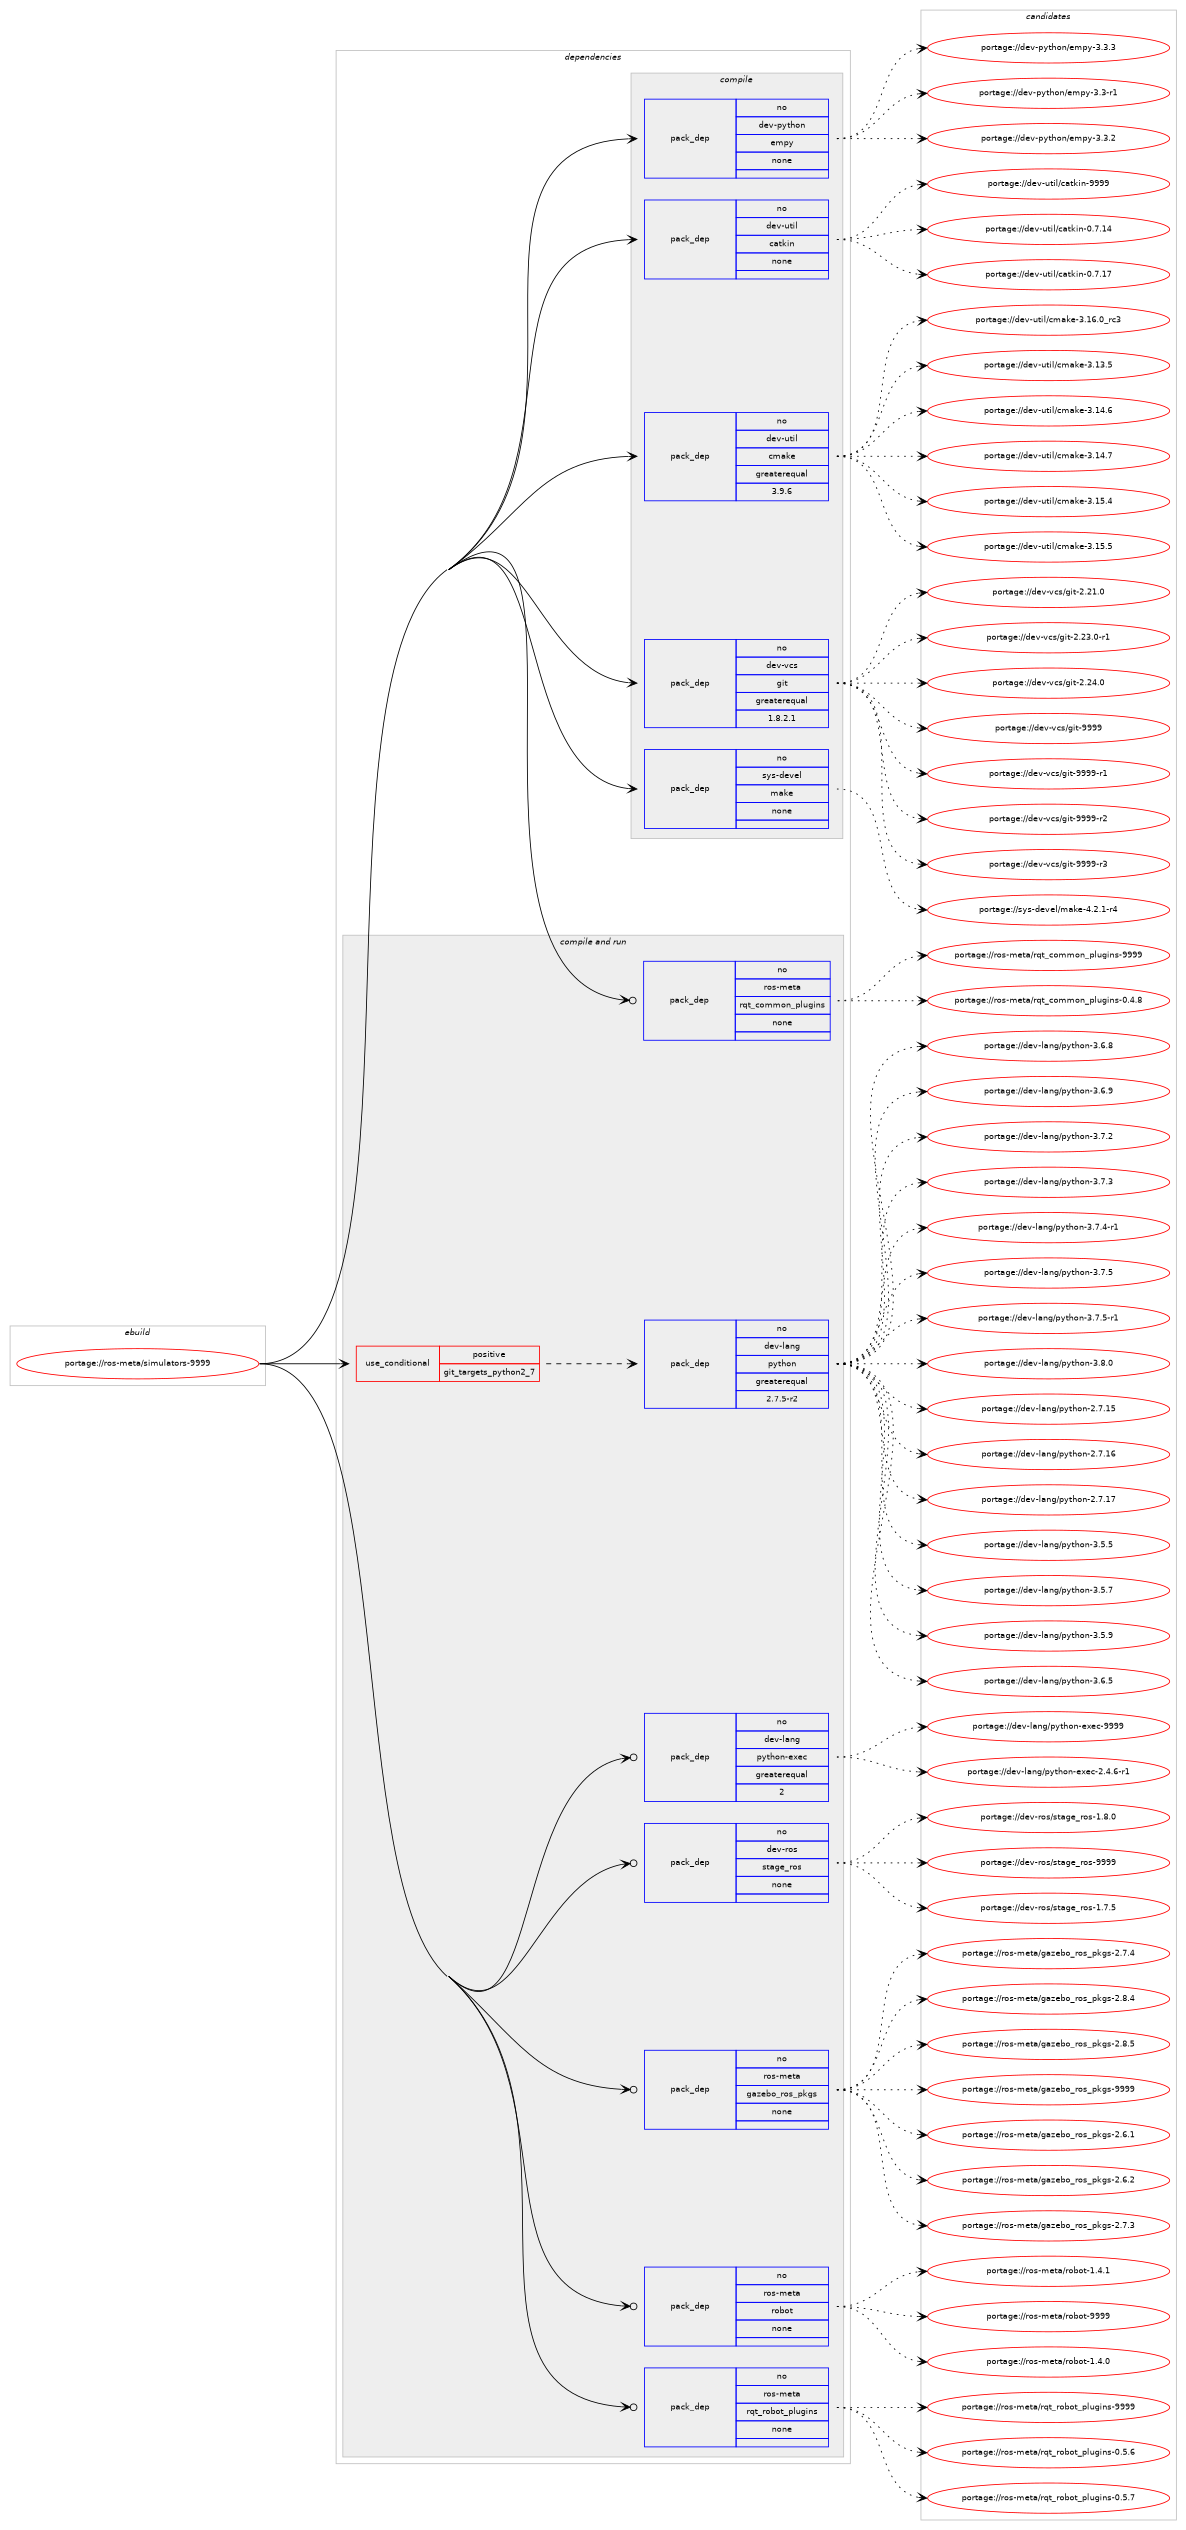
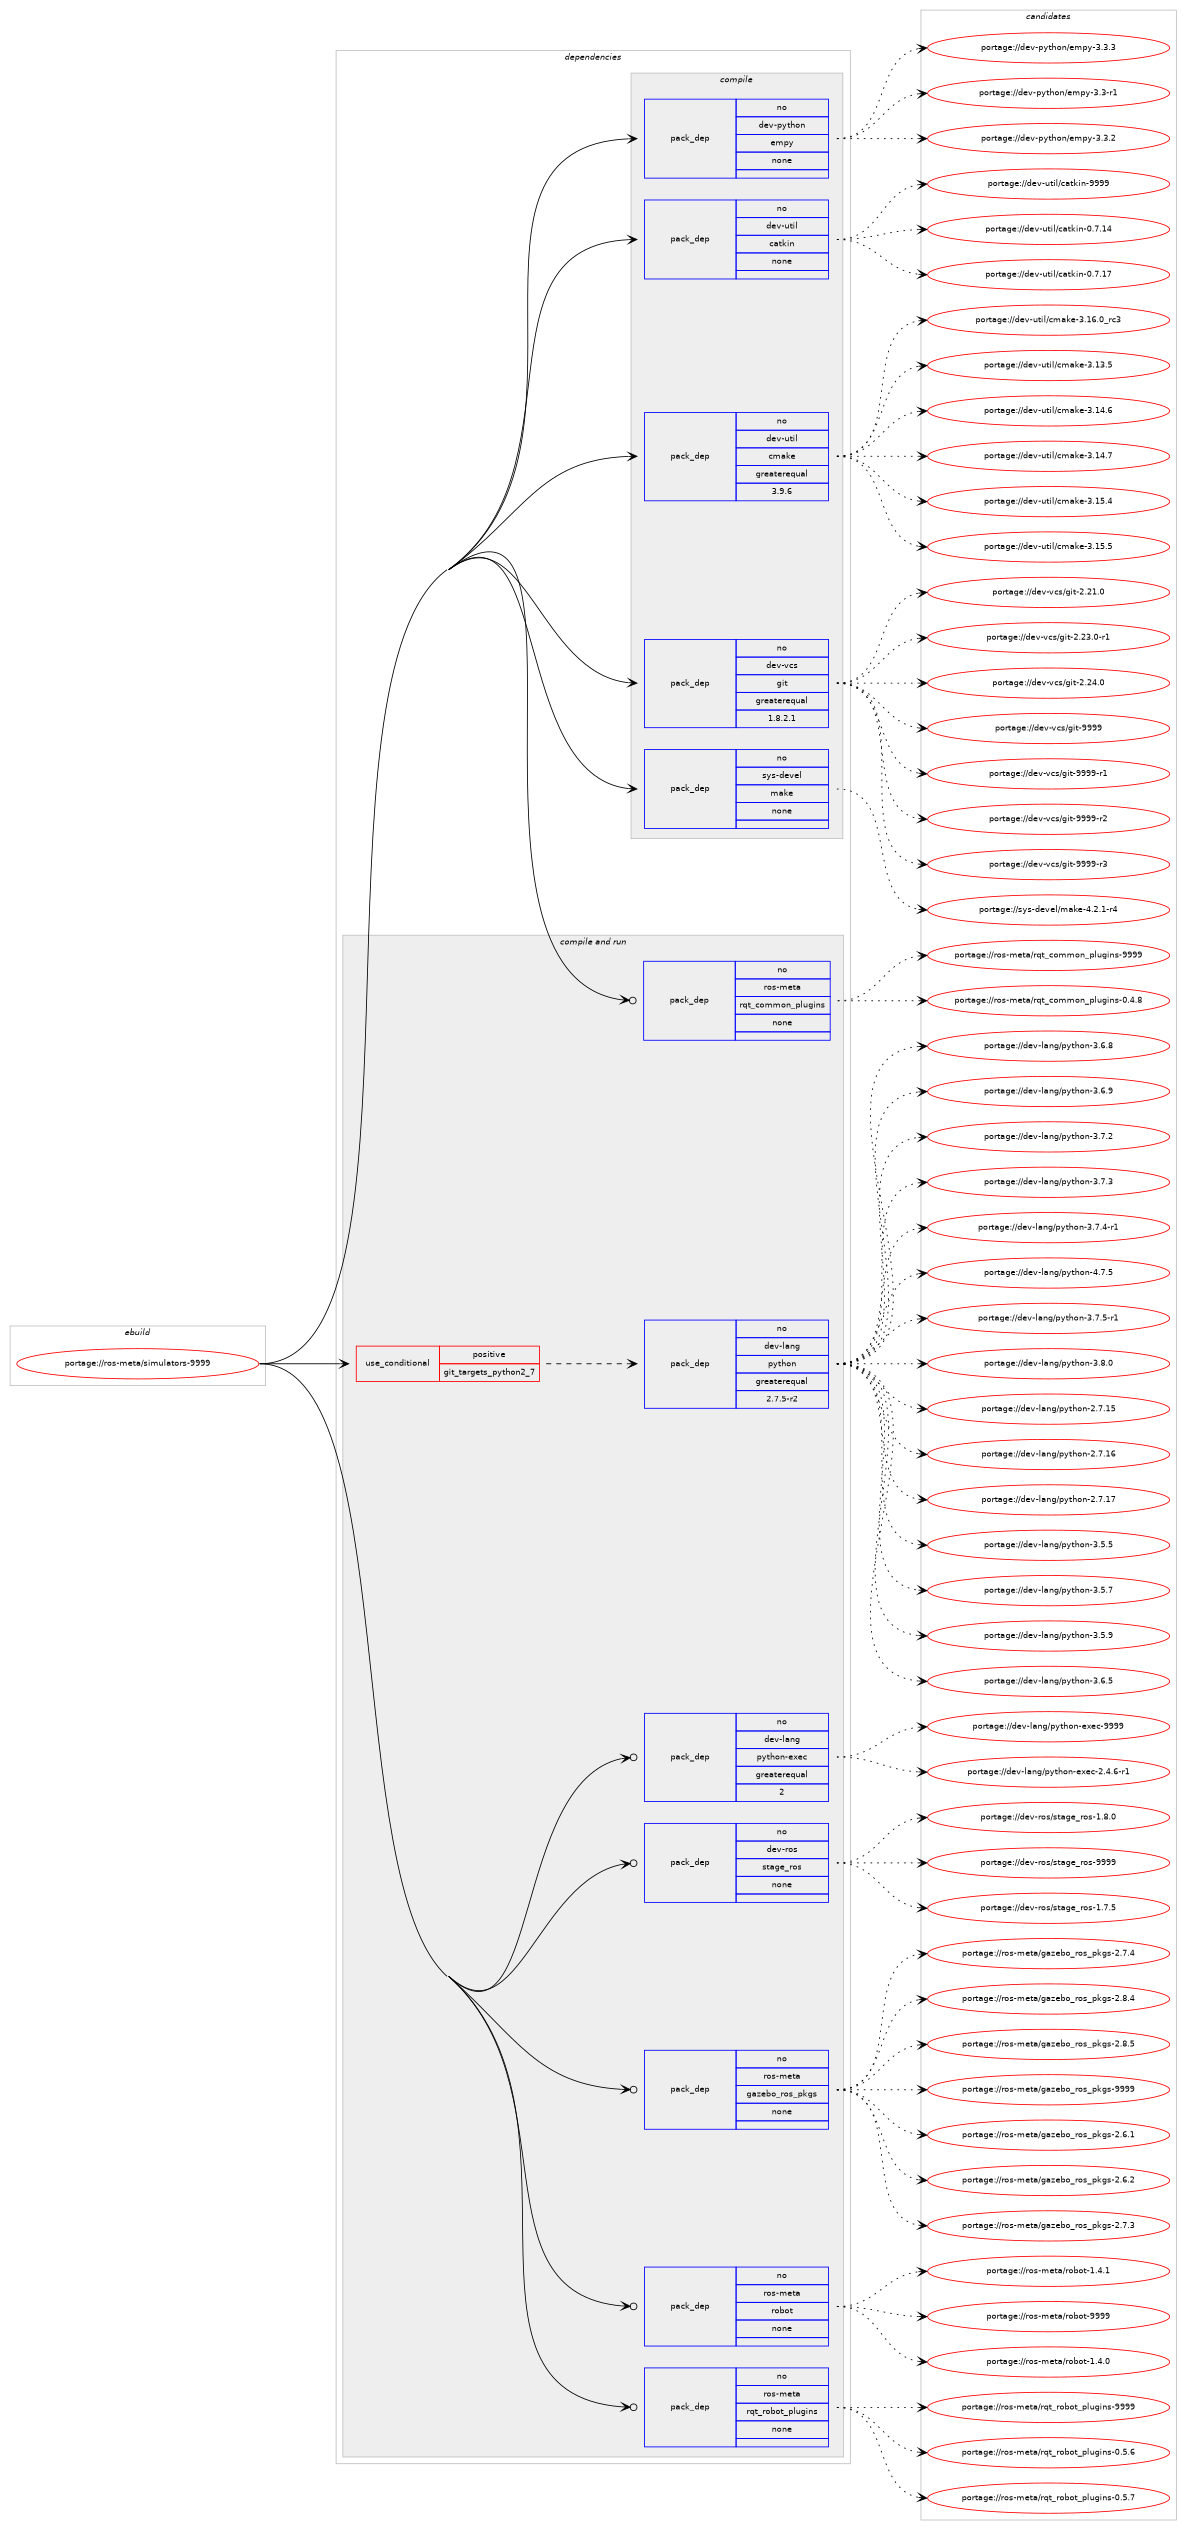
node "portage://dev-lang/python-3.7.5": label "portage://dev-lang/python-3.7.5" -> "portage://dev-lang/python-4.7.5"
